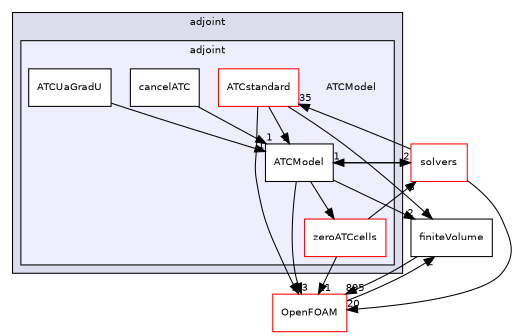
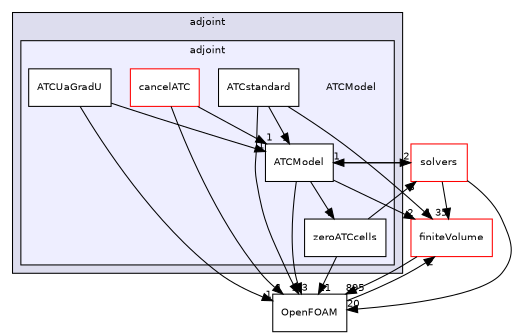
node "cancelATC": color black -> red
node "ATCstandard": color red -> black
edge "solvers" -> "ATCstandard": now "solvers" -> "finiteVolume"
edge "cancelATC" -> "OpenFOAM": added
edge "ATCUaGradU" -> "OpenFOAM": added
node "zeroATCcells": color red -> black
node "finiteVolume": color black -> red
node "OpenFOAM": color red -> black
